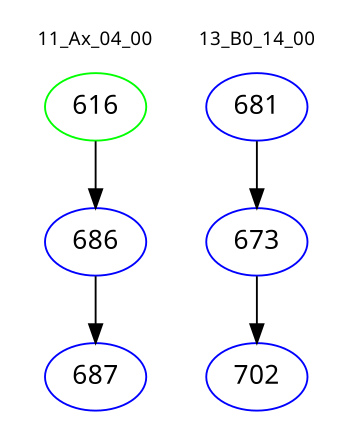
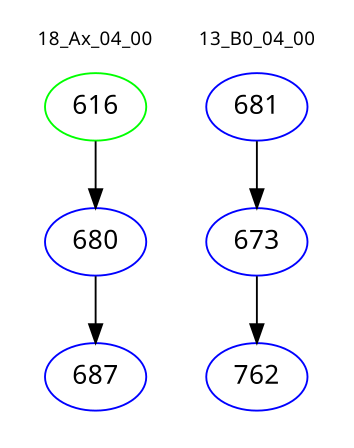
cluster "11_Ax_04_00": label "11_Ax_04_00" -> "18_Ax_04_00"
cluster "13_B0_14_00": label "13_B0_14_00" -> "13_B0_04_00"
node "686": label "686" -> "680"
node "702": label "702" -> "762"
